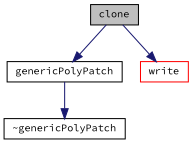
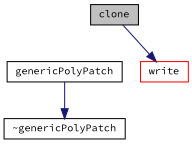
edge "clone" -> "genericPolyPatch": removed
